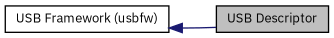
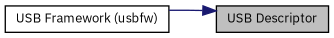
edge "USB Descriptor" -> "USB Framework (usbfw)": reversed
